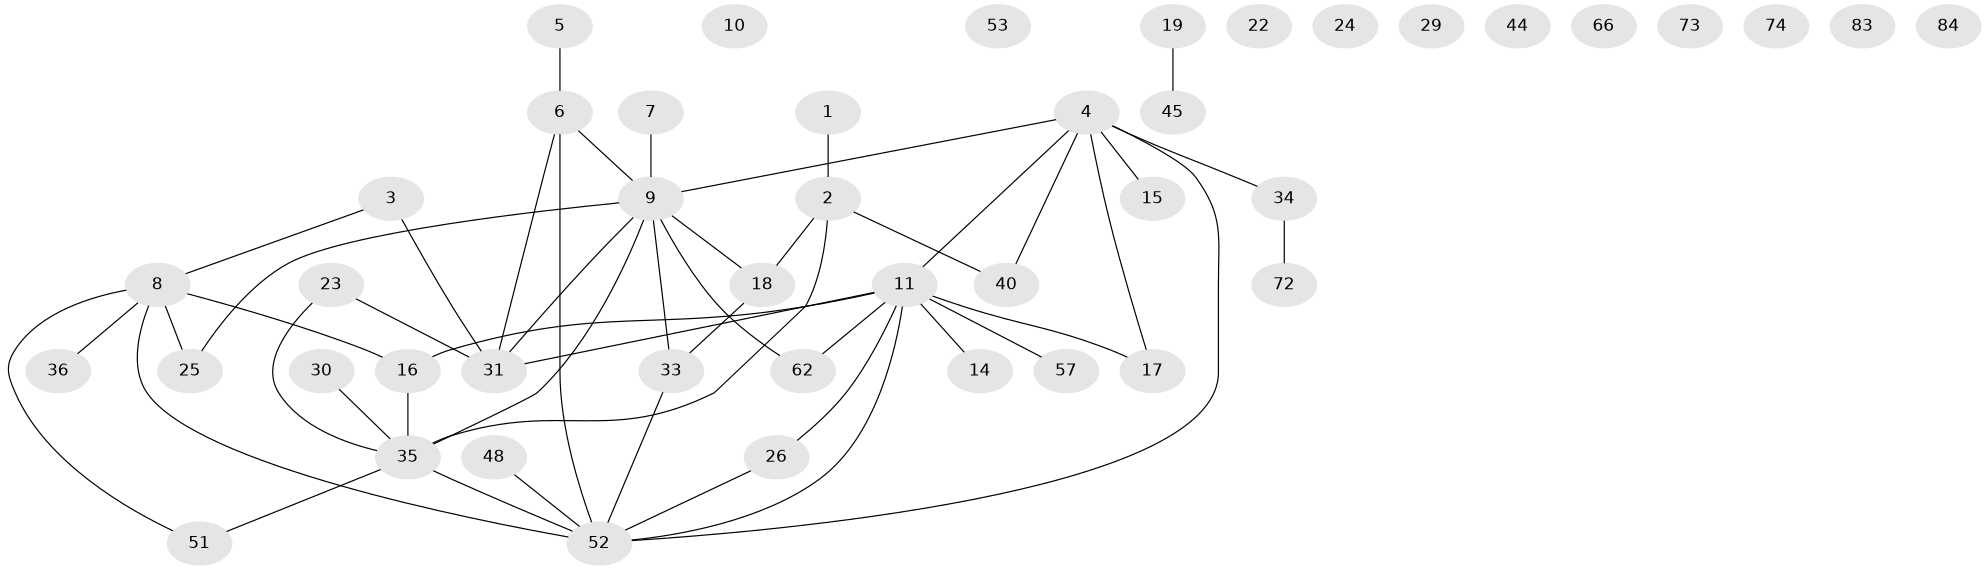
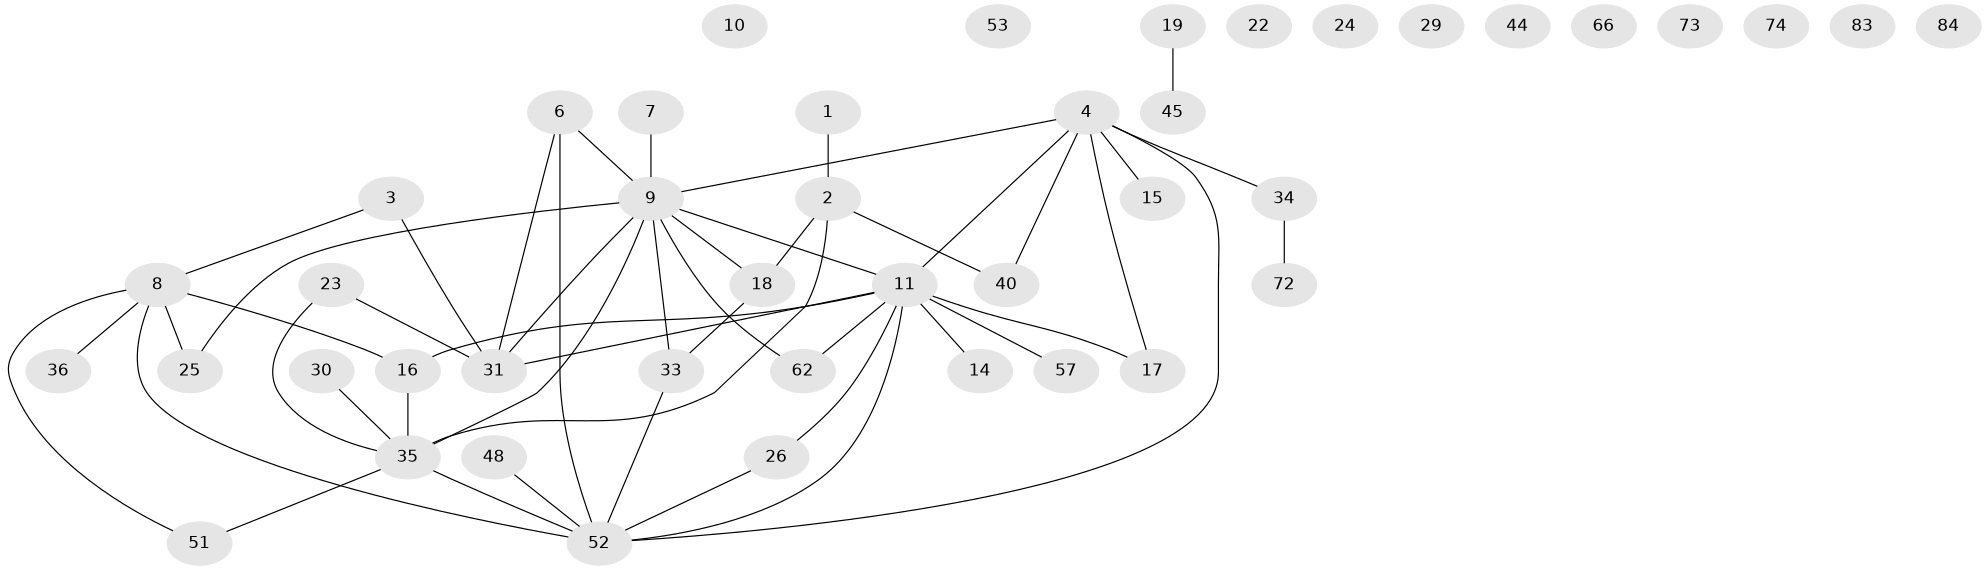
node "5": removed
edge "9" -- "11": added
